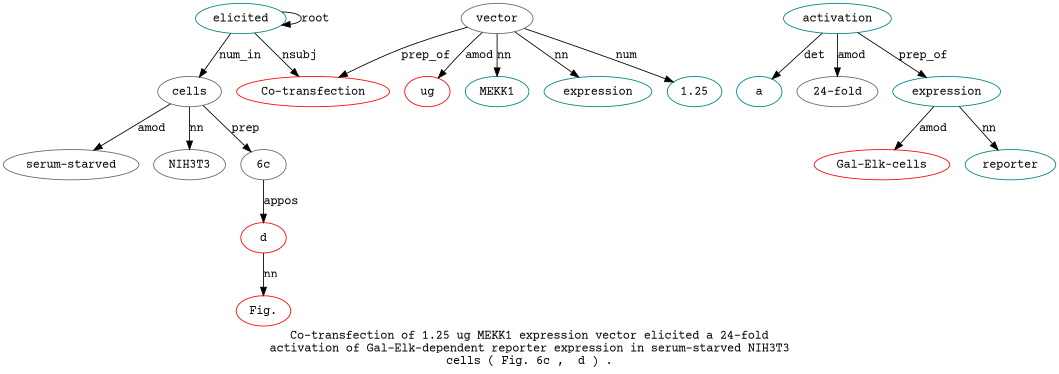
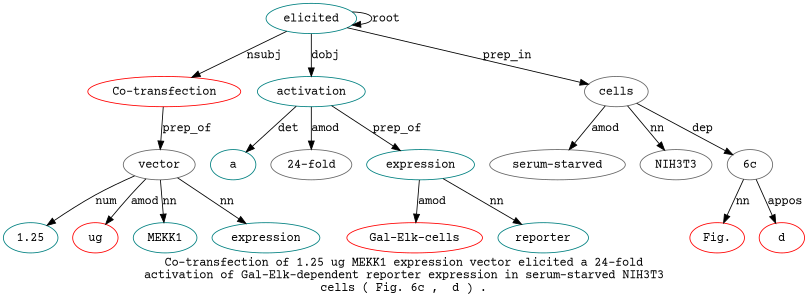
edge "vector" -> "Co-transfection": reversed
edge "elicited" -> "activation": added, label "dobj"
edge "elicited" -> "cells": label "num_in" -> "prep_in"
edge "cells" -> "6c": label "prep" -> "dep"
edge "d" -> "Fig.": now "6c" -> "Fig."
